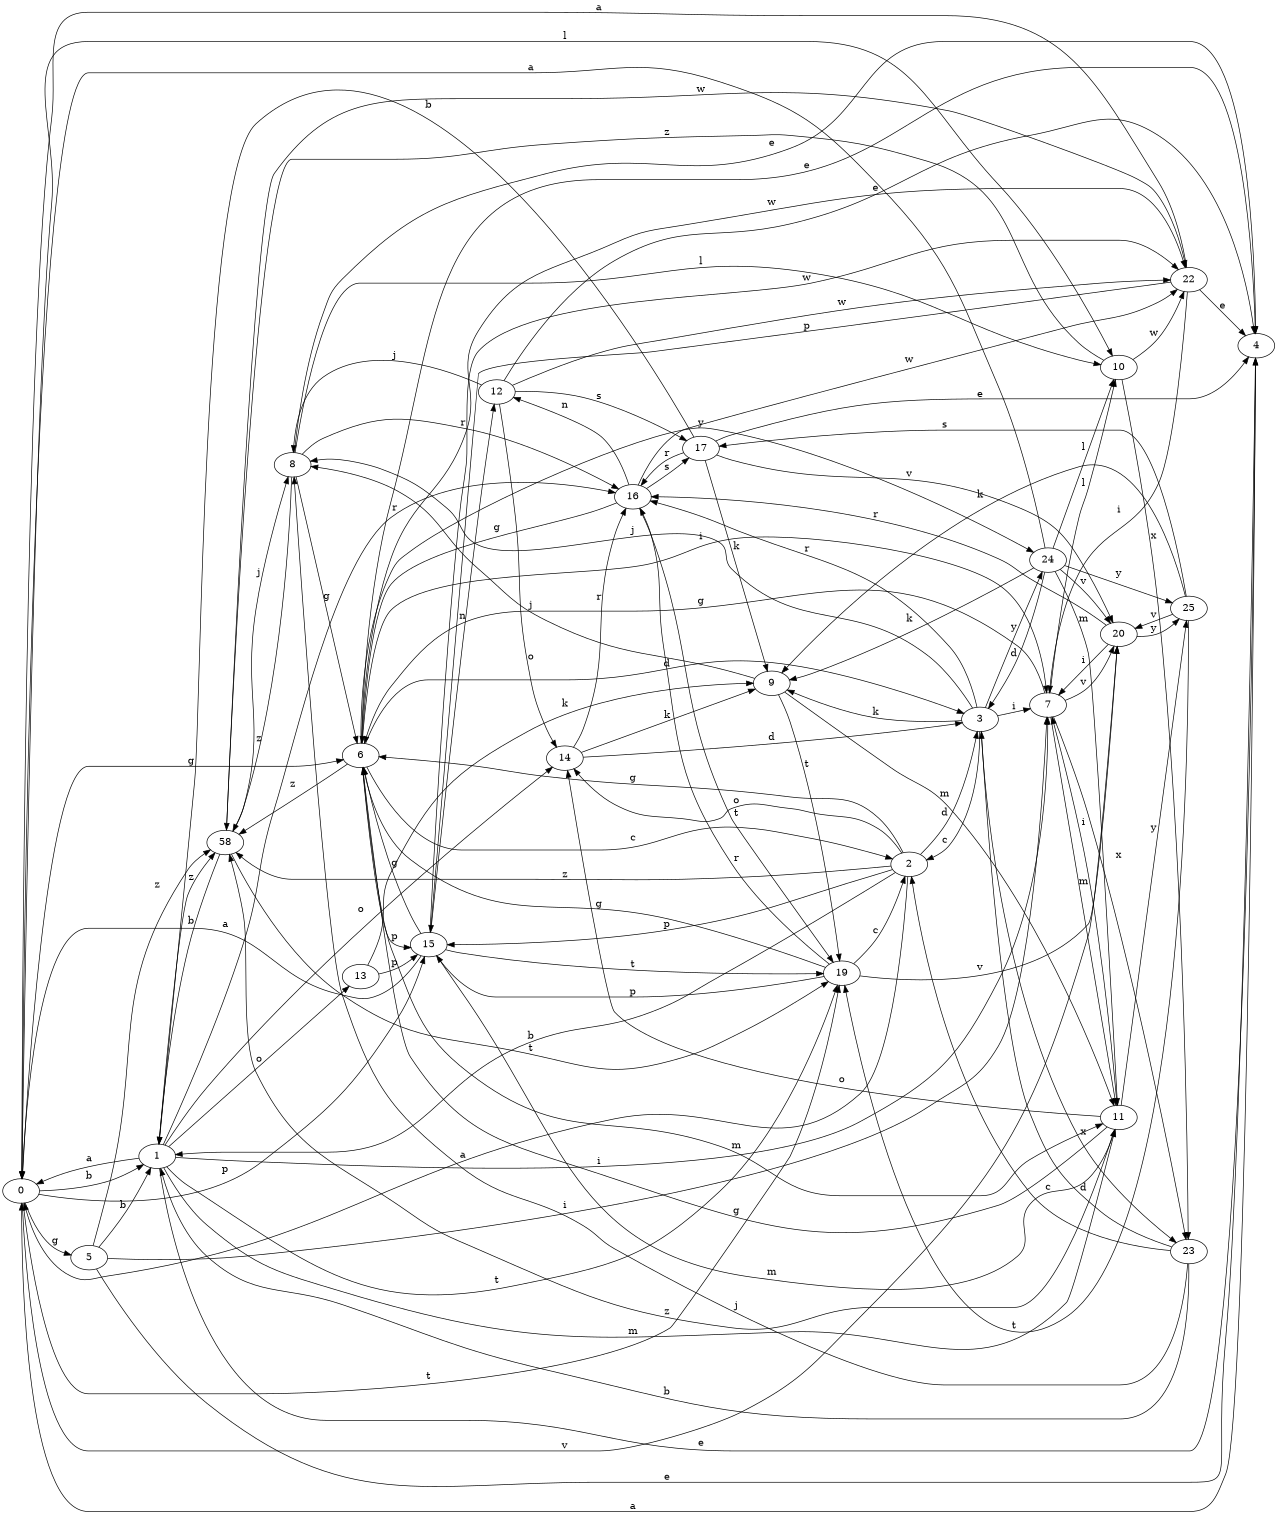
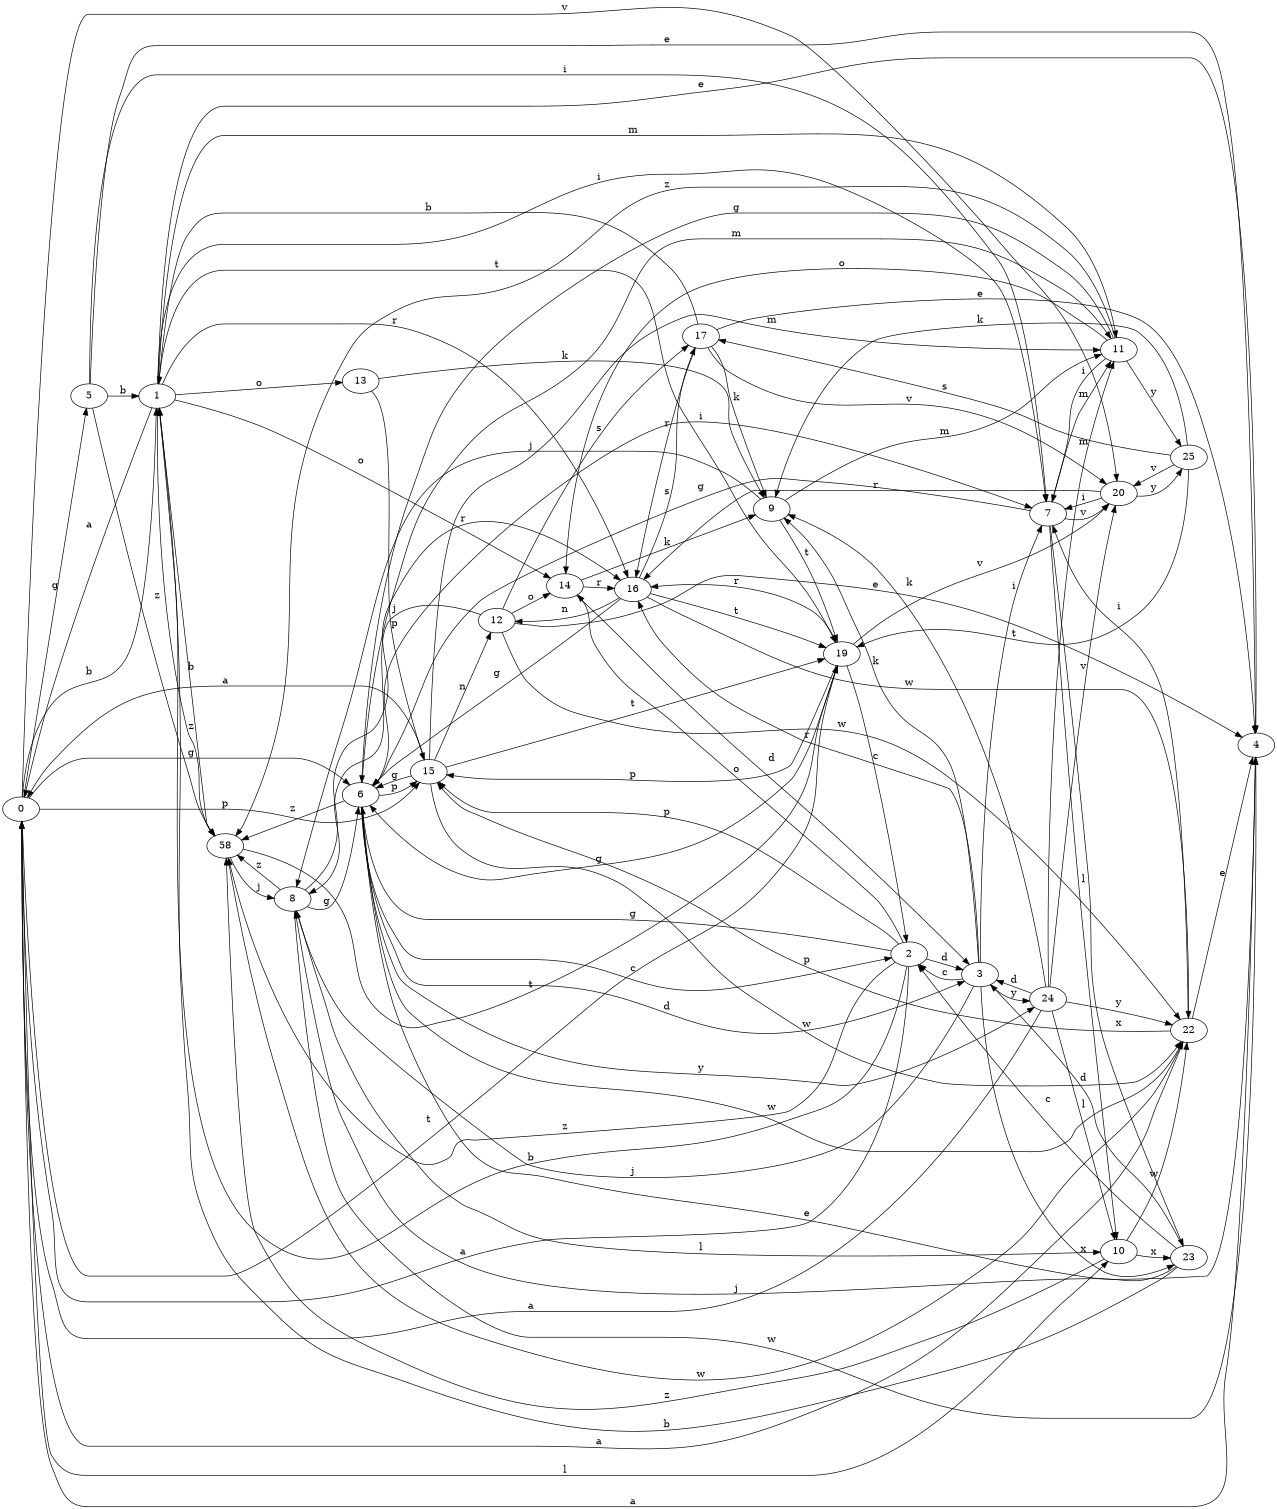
edge "8" -> "4": label "e" -> "w"
edge "24" -> "25": now "24" -> "22"
